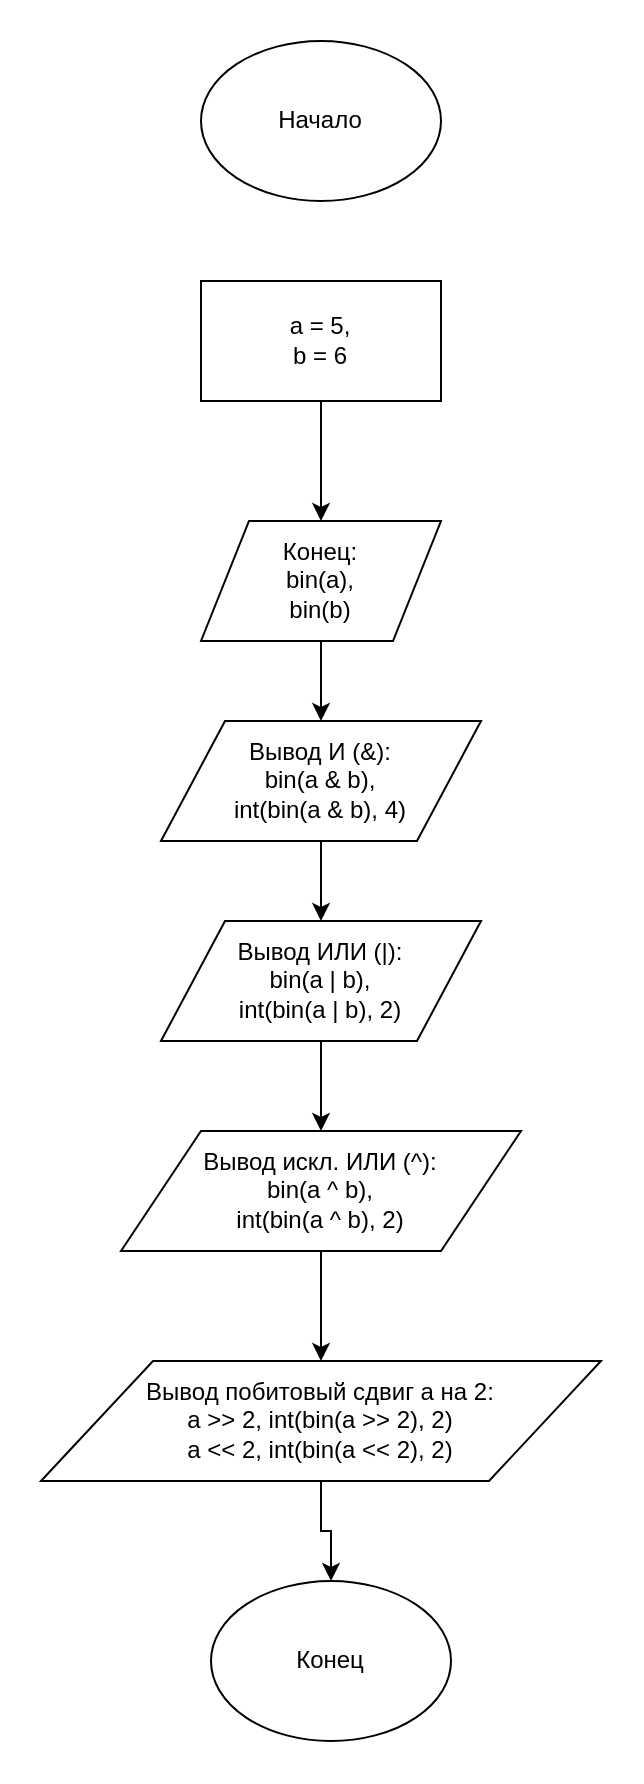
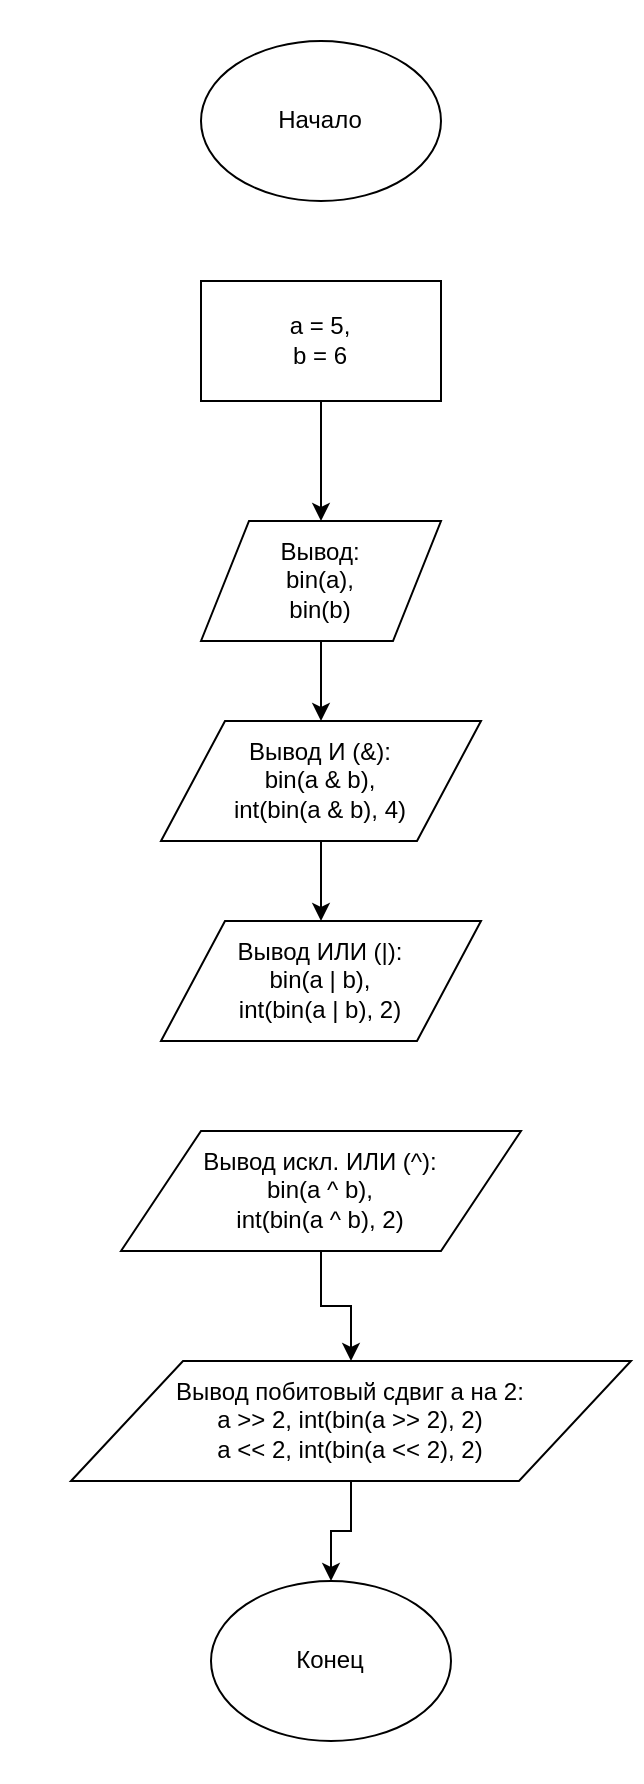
node "Конец: bin(a), bin(b)": label "Конец: bin(a), bin(b)" -> "Вывод: bin(a), bin(b)"
edge "Вывод ИЛИ (|): bin(a | b), int(bin(a | b), 2)" -> "Вывод искл. ИЛИ (^): bin(a ^ b), int(bin(a ^ b), 2)": removed
node "Вывод побитовый сдвиг a на 2: a >> 2, int(bin(a >> 2), 2) a << 2, int(bin(a << 2), 2)": moved (321, 1421) -> (351, 1421)
